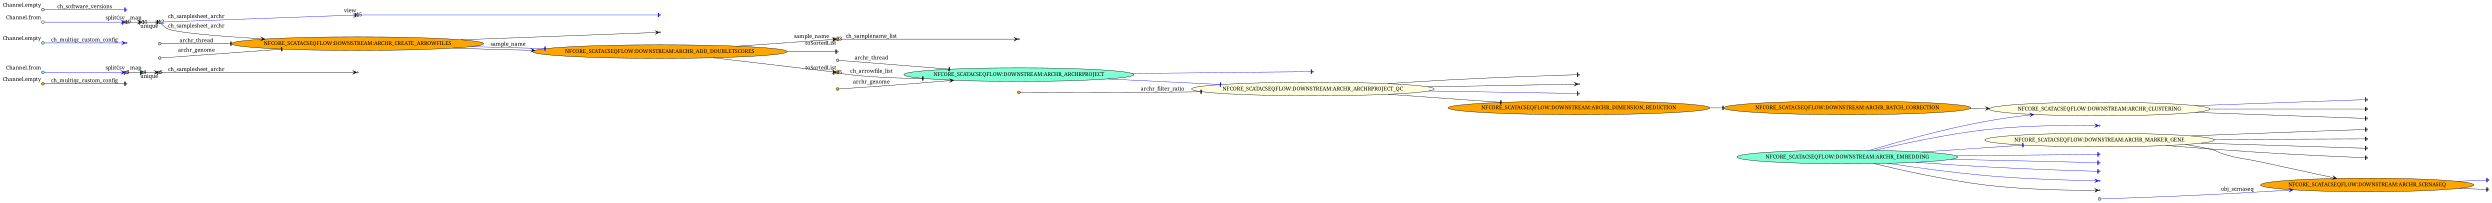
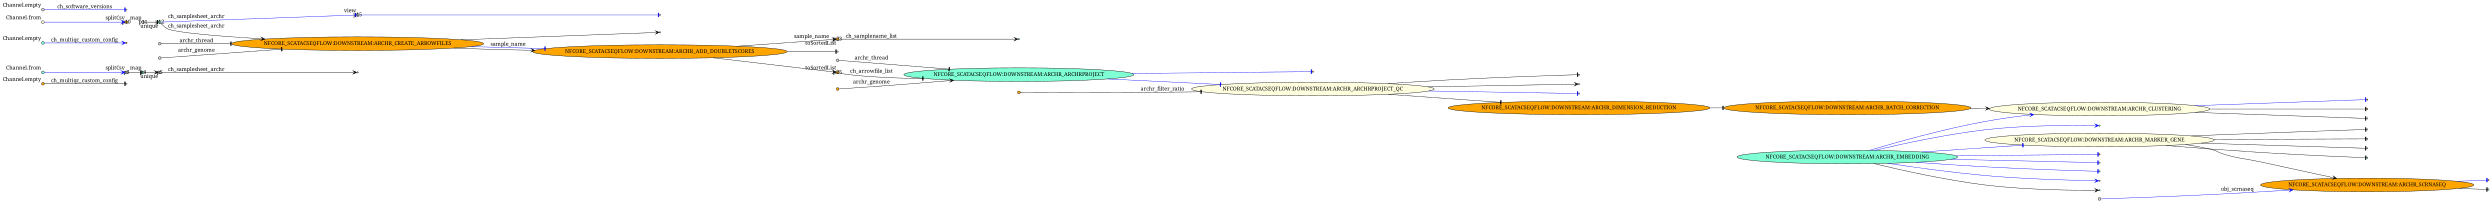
edge "p10 splitCsv" -> "p11 map": removed
